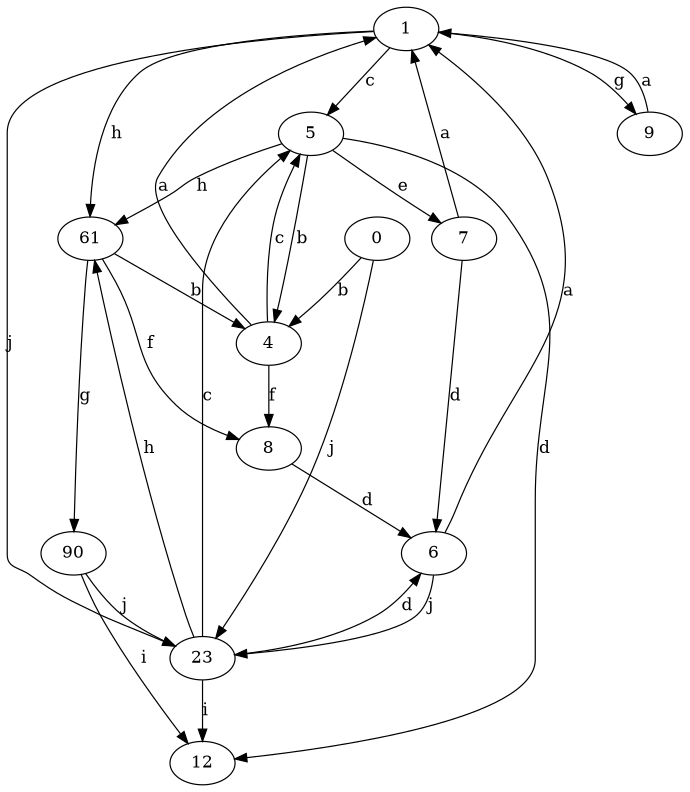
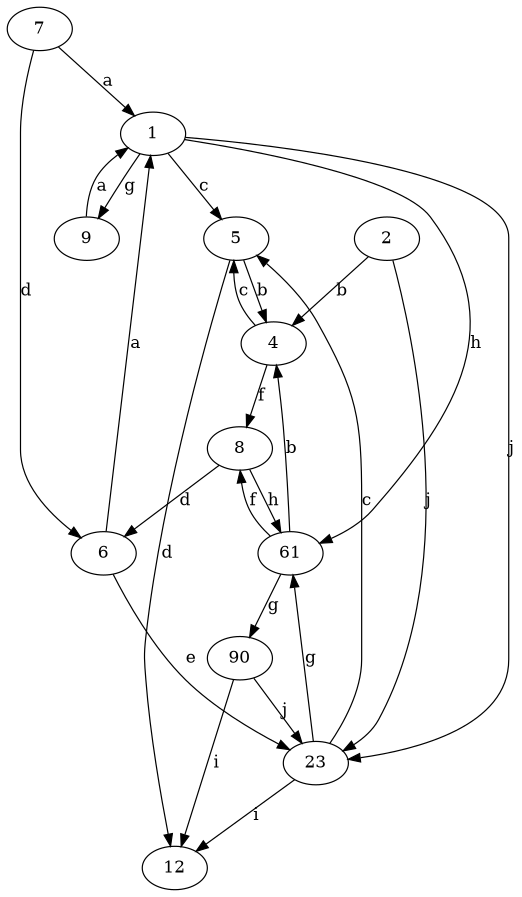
edge "4" -> "1": removed, label "a"
edge "5" -> "61": now "8" -> "61"
edge "5" -> "7": removed, label "e"
node "0": label "0" -> "2"
edge "23" -> "61": label "h" -> "g"
edge "6" -> "23": label "j" -> "e"
edge "23" -> "6": removed, label "d"
